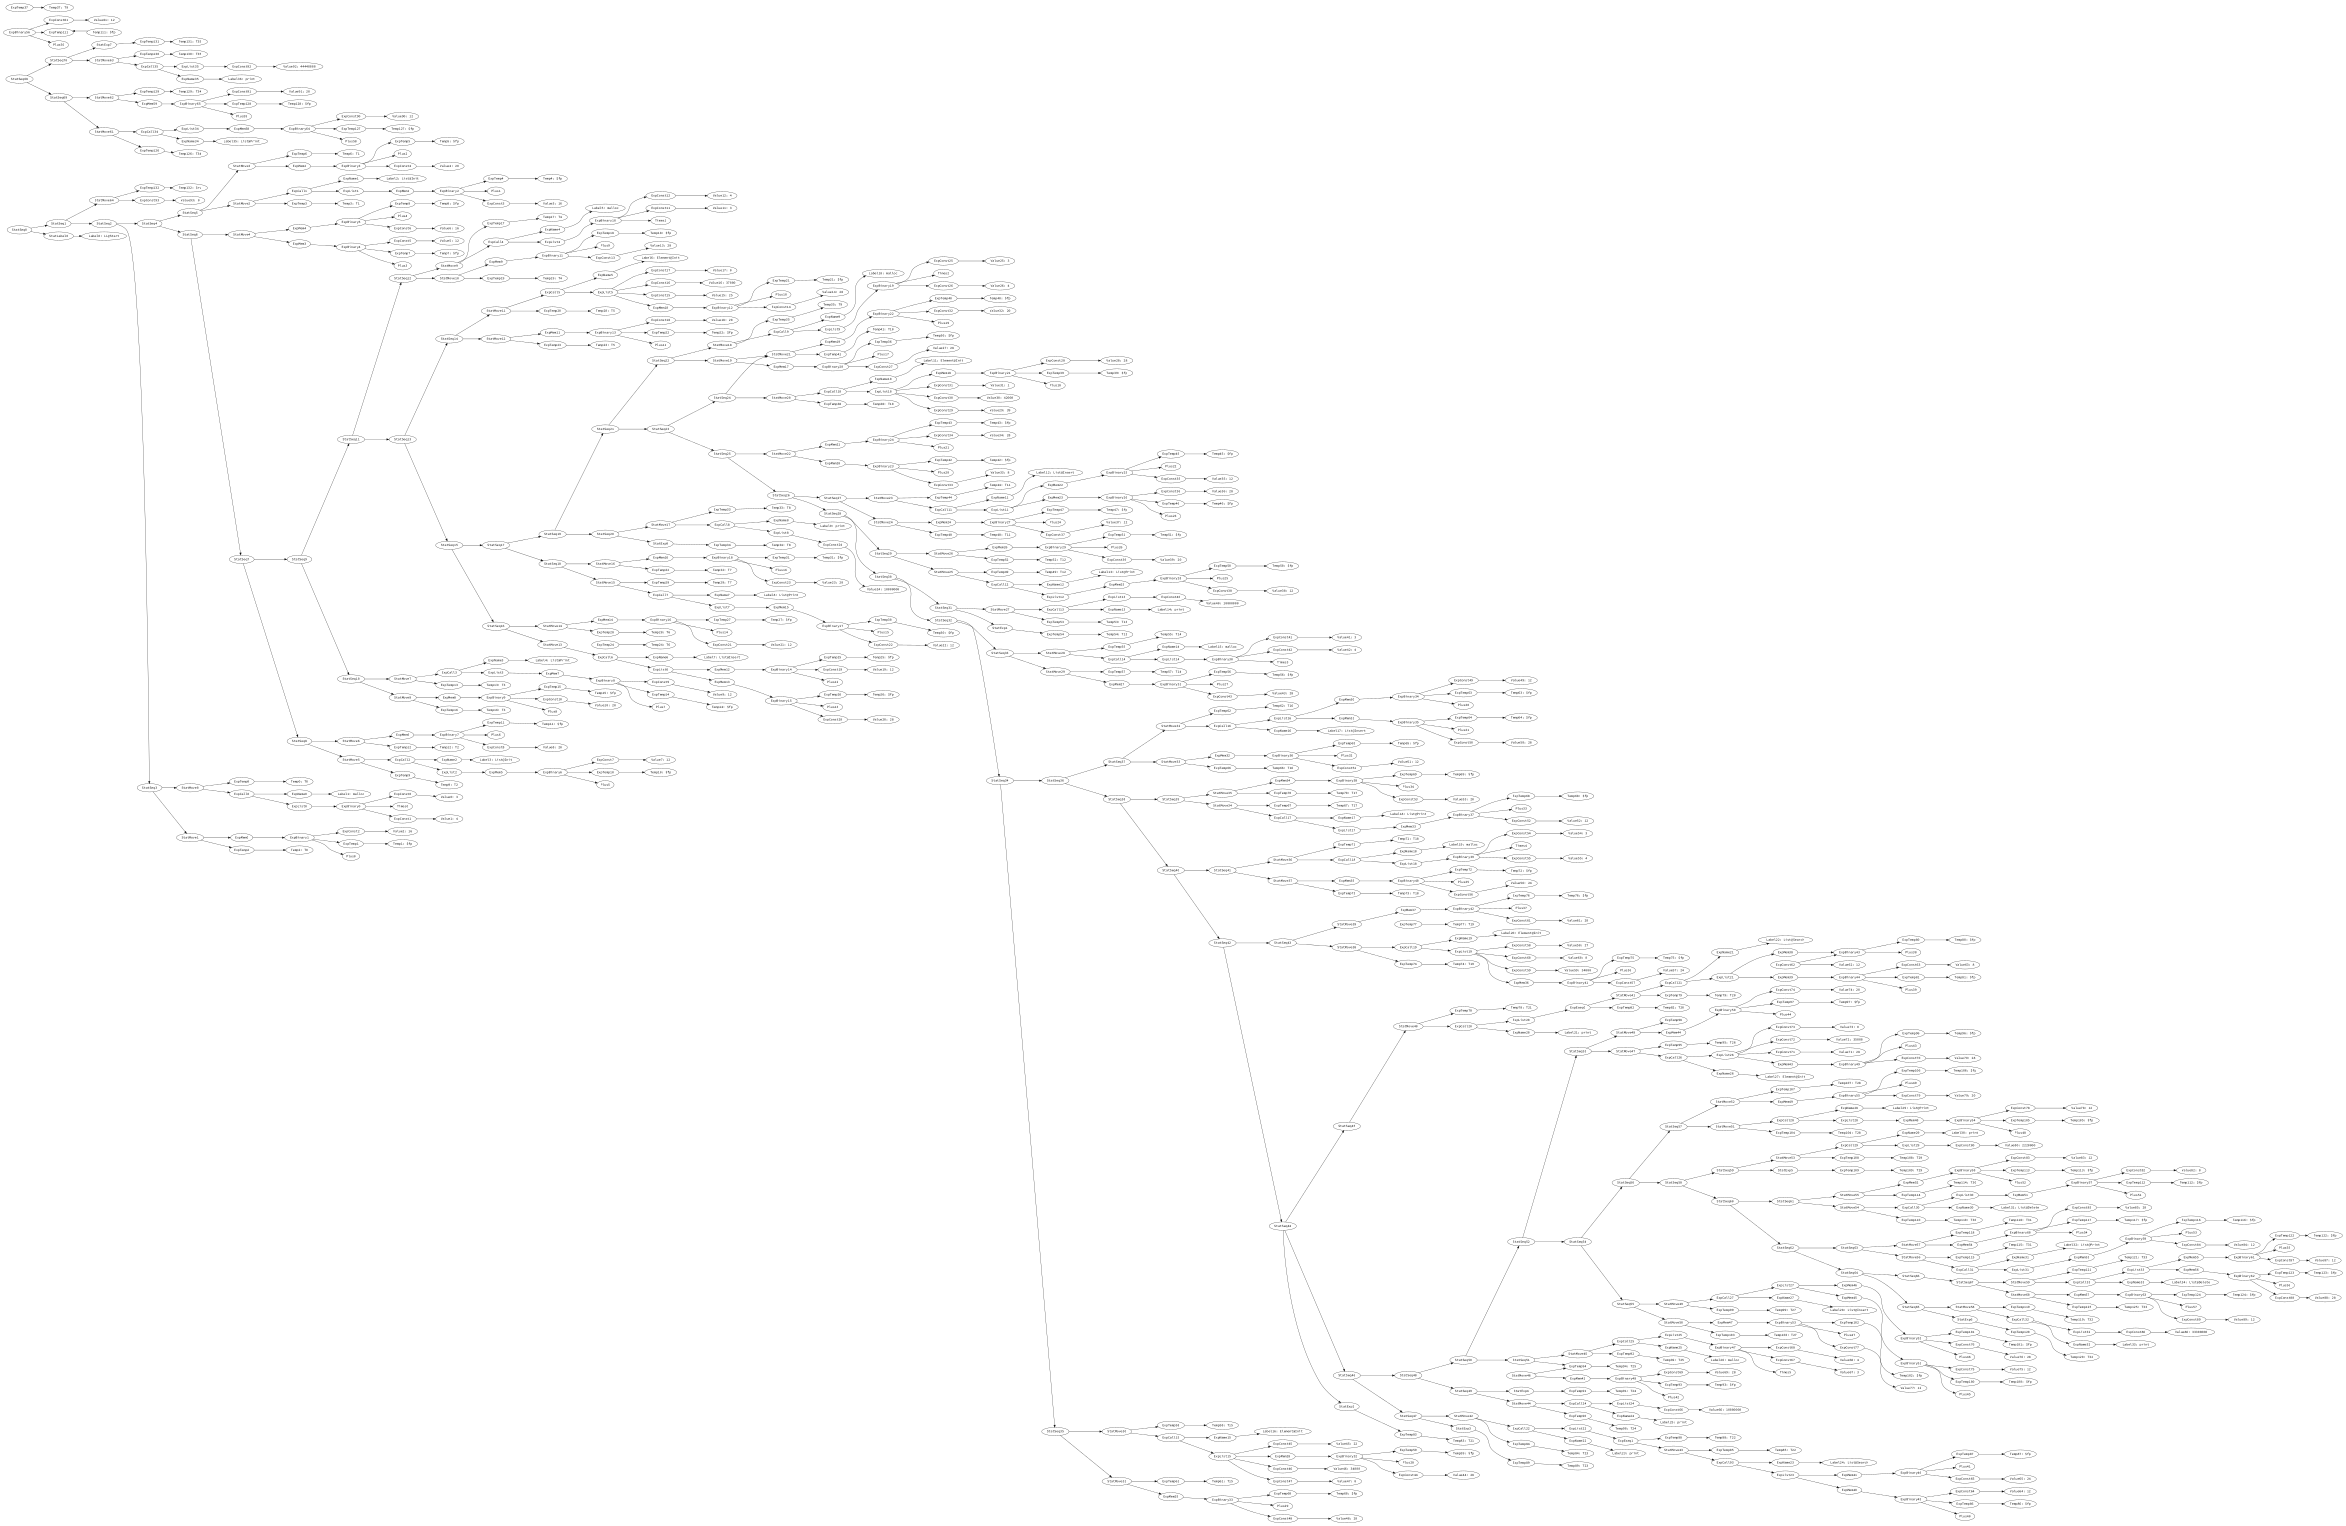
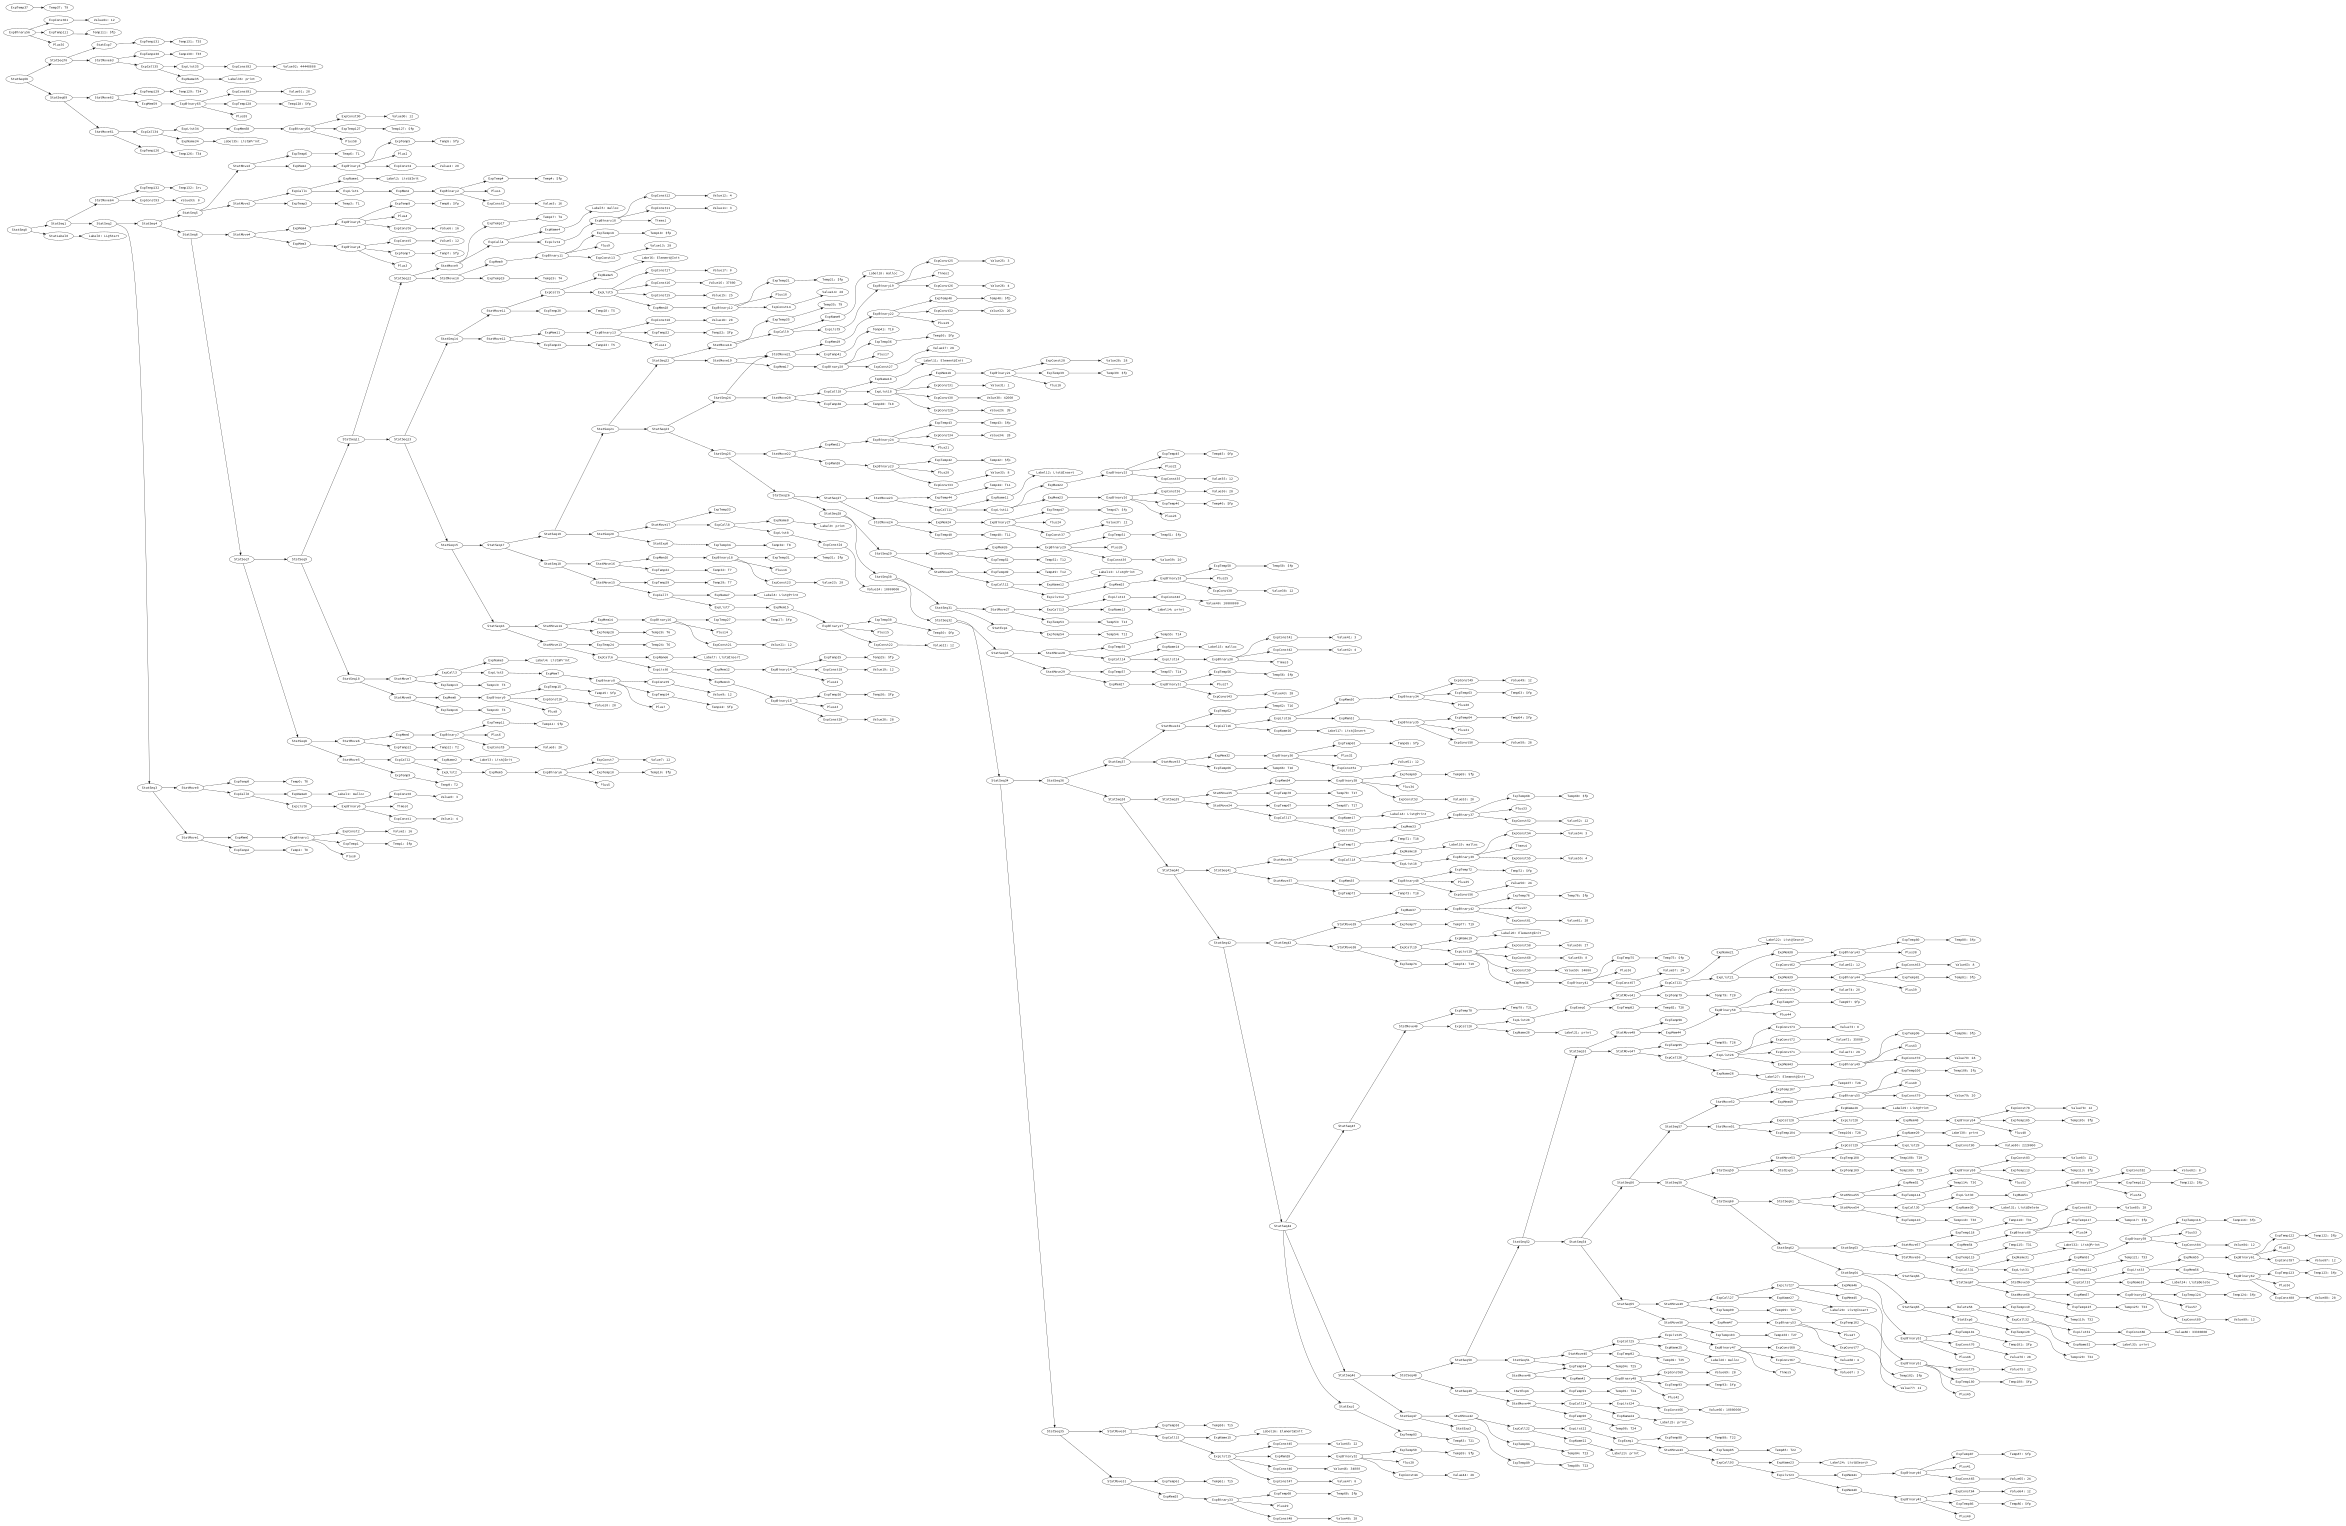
edge "Temp111: $fp" -> "ExpTemp111": reversed
node "Temp33: T8": removed
edge "StatMove13" -> "ExpTemp24": added
edge "StatMove39" -> "ExpTemp77": added
node "StatMove58": label "StatMove58" -> "Delete58"
